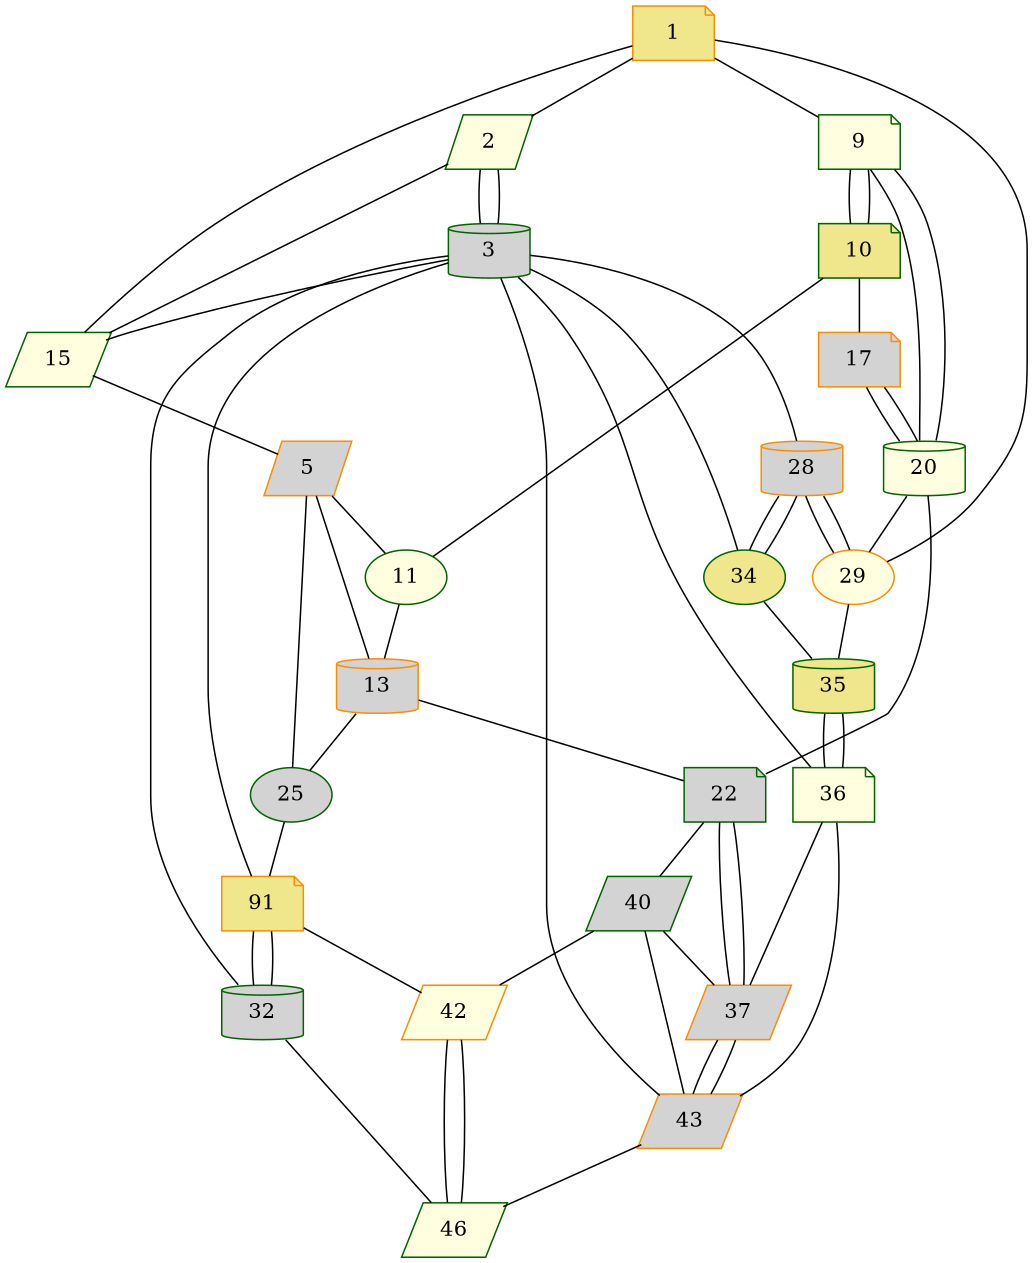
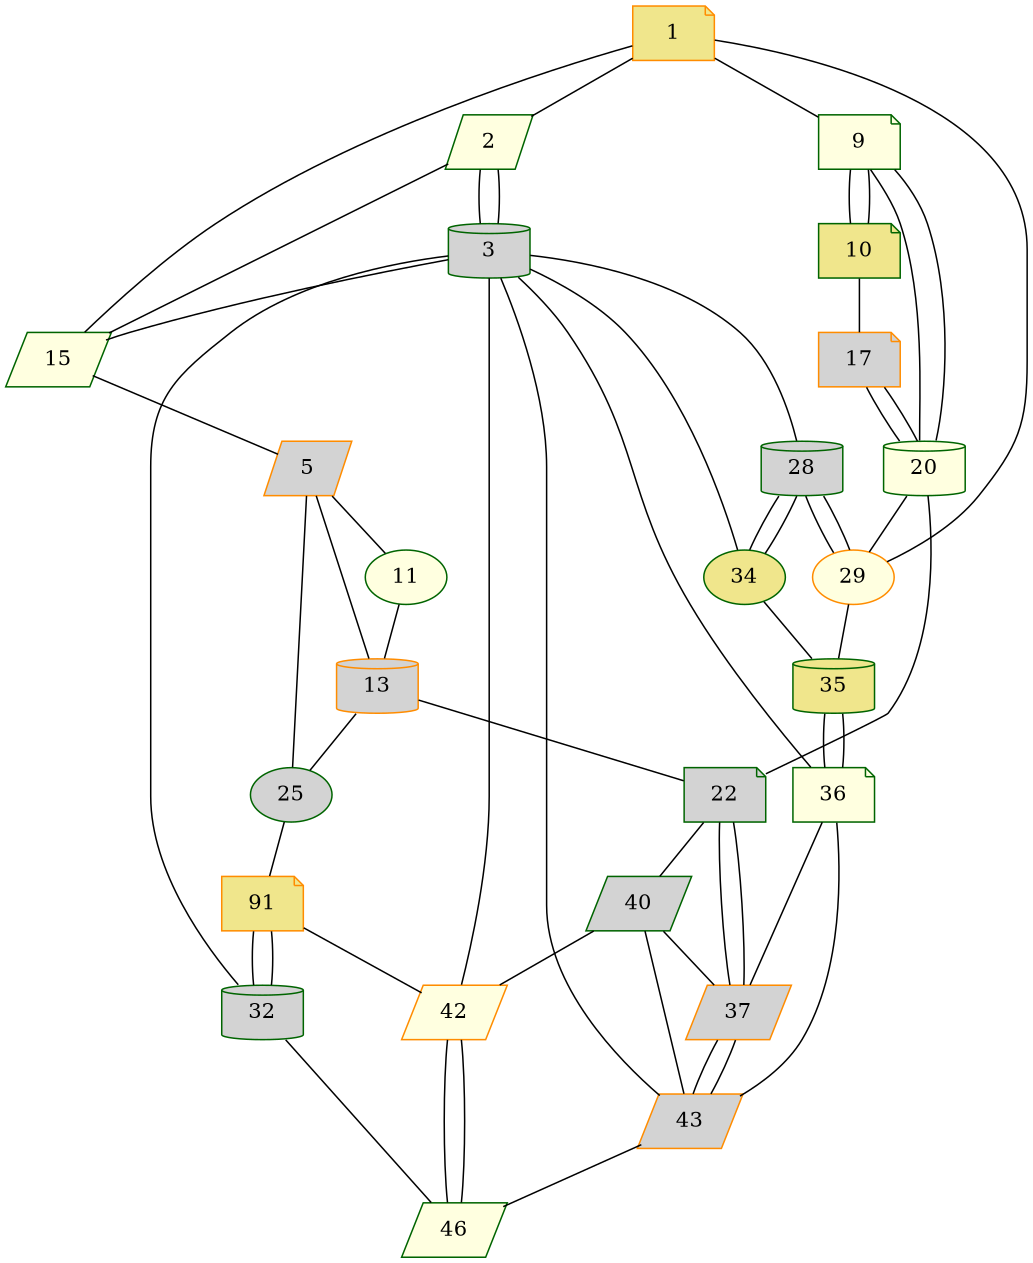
edge "10" -- "11": removed
node "28": color darkorange -> darkgreen
edge "3" -- "91": now "3" -- "42"
